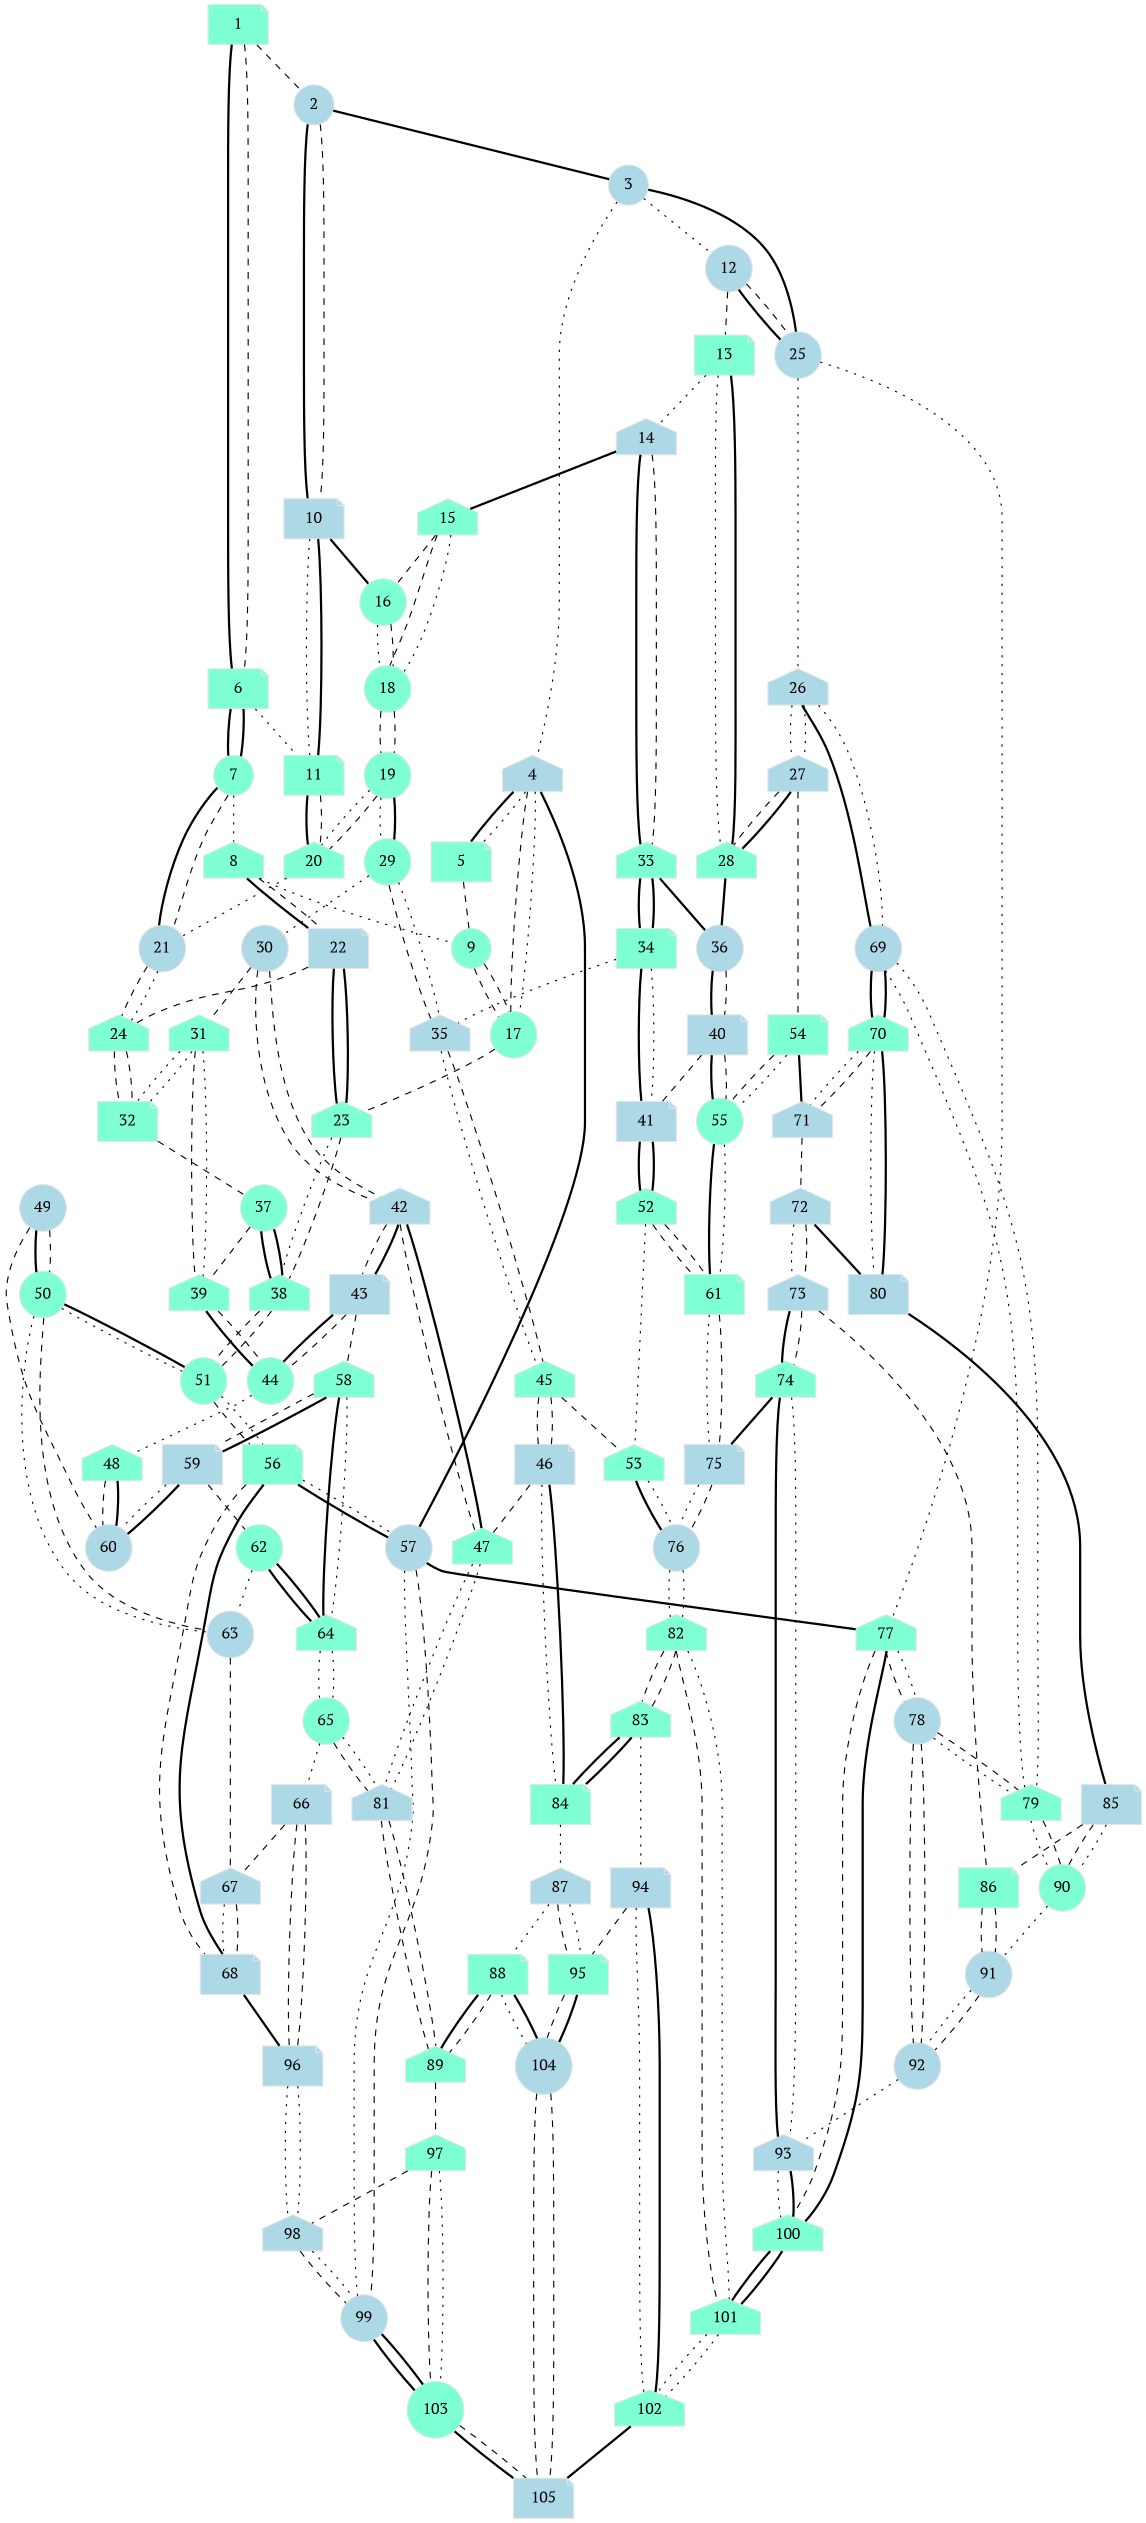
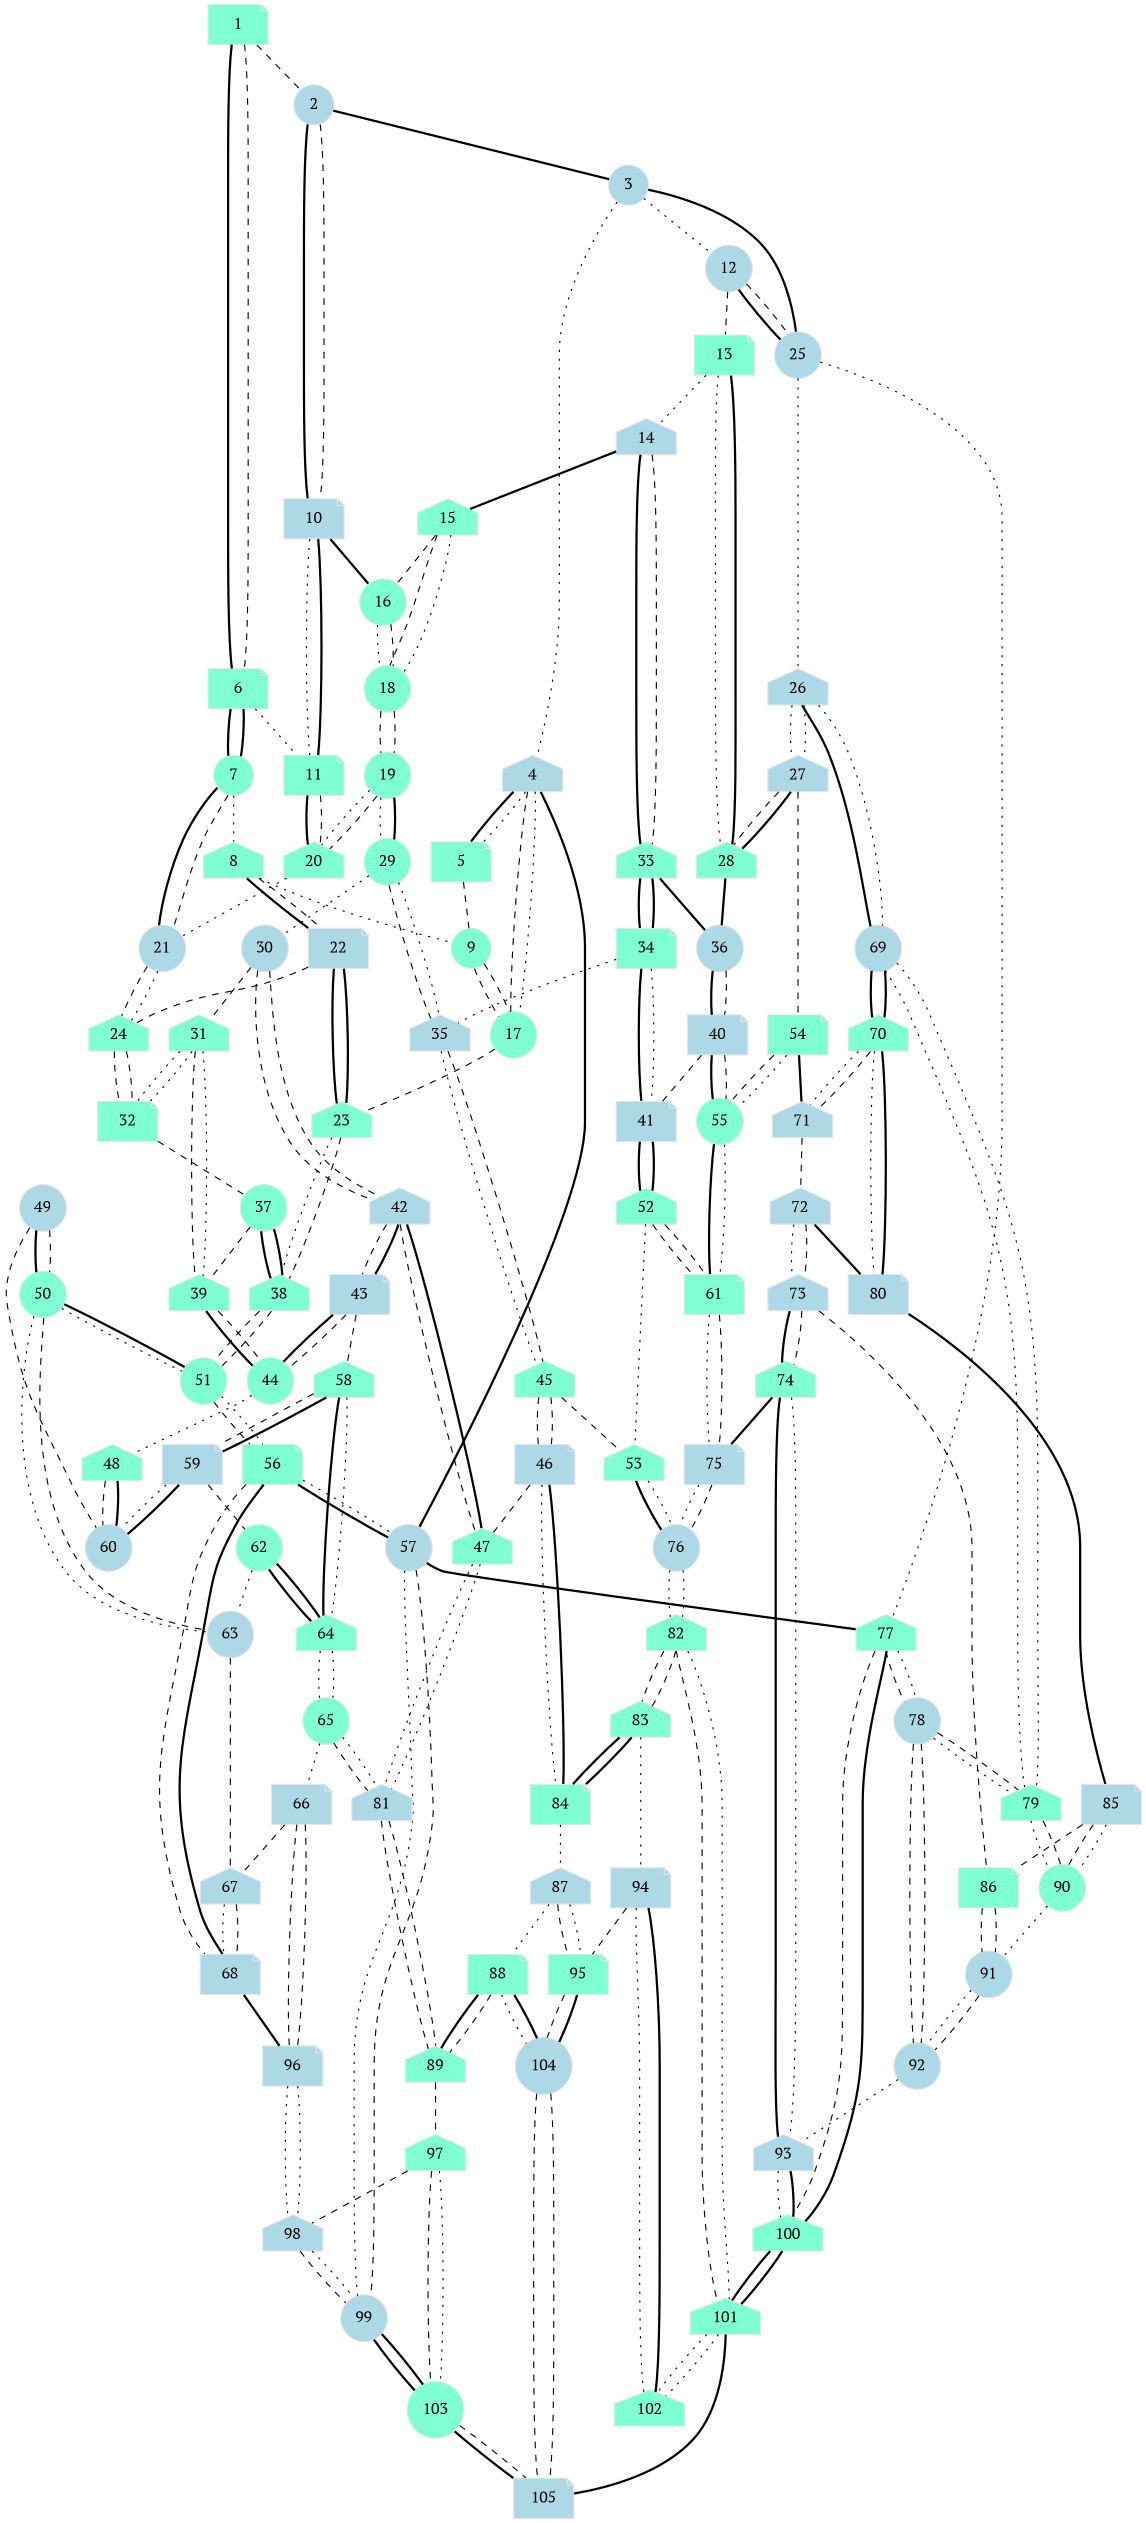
edge "102" -- "105": now "101" -- "105"
